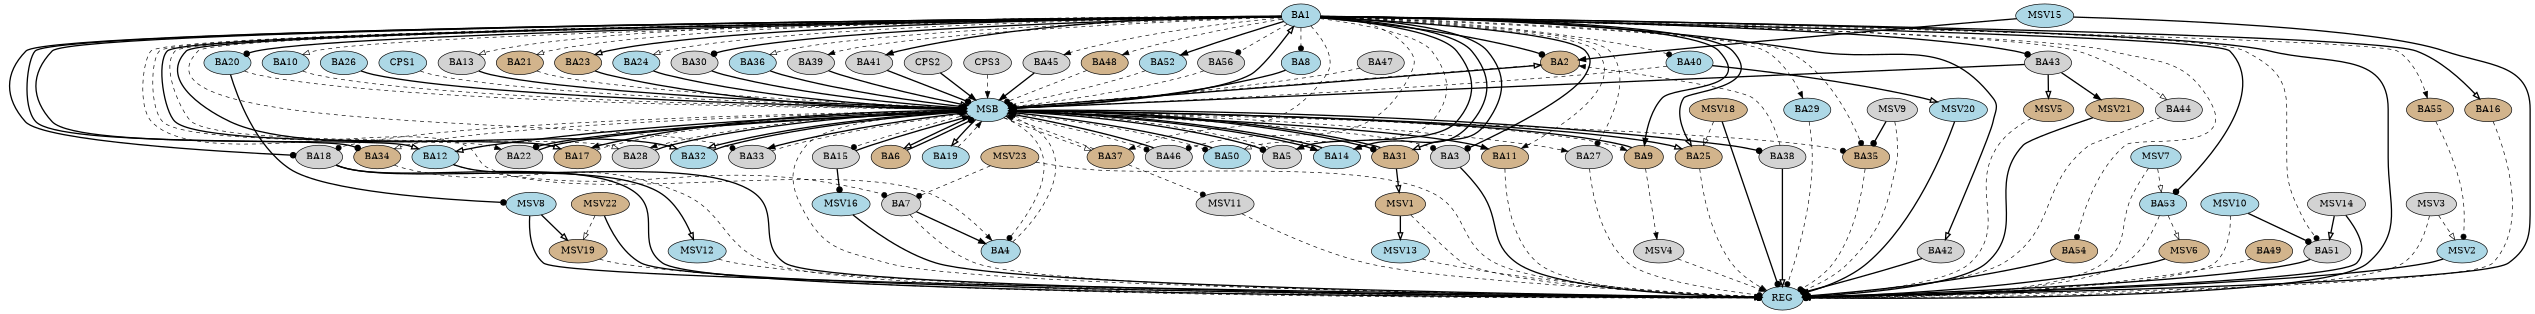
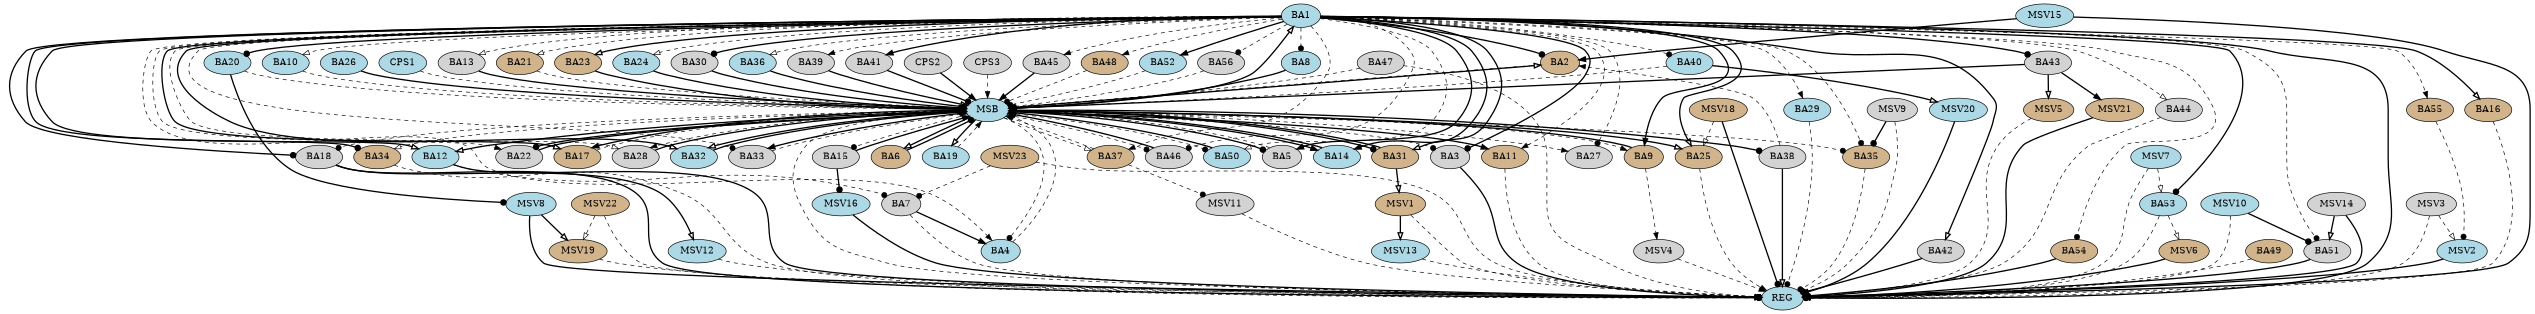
edge "BA27" -> "REG": now "BA47" -> "REG"
edge "MSV22" -> "REG": style bold -> dashed
